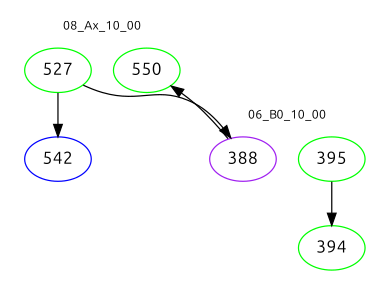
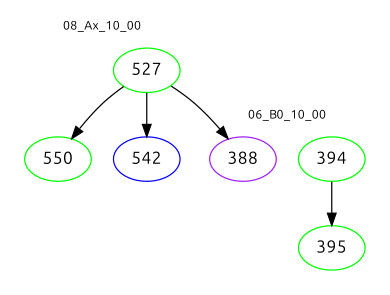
edge "388" -> "550": now "527" -> "550"
edge "395" -> "394": reversed
